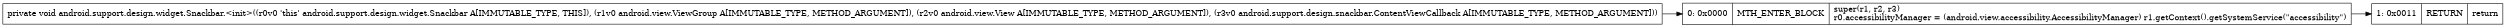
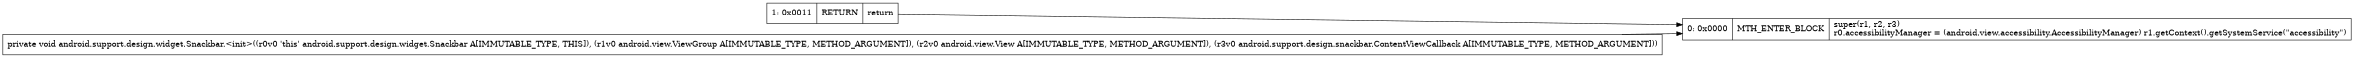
edge "0: 0x0000" -> "1: 0x0011": reversed
